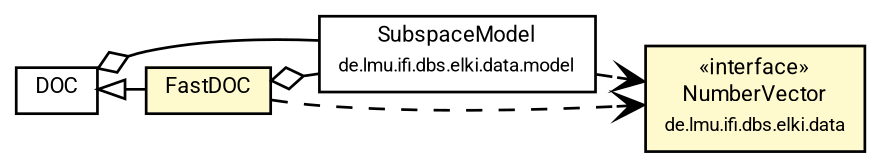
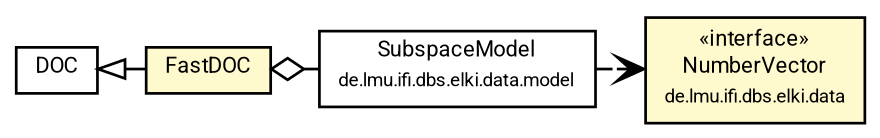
edge "SubspaceModel" -> "DOC": removed
edge "FastDOC" -> "NumberVector": removed
